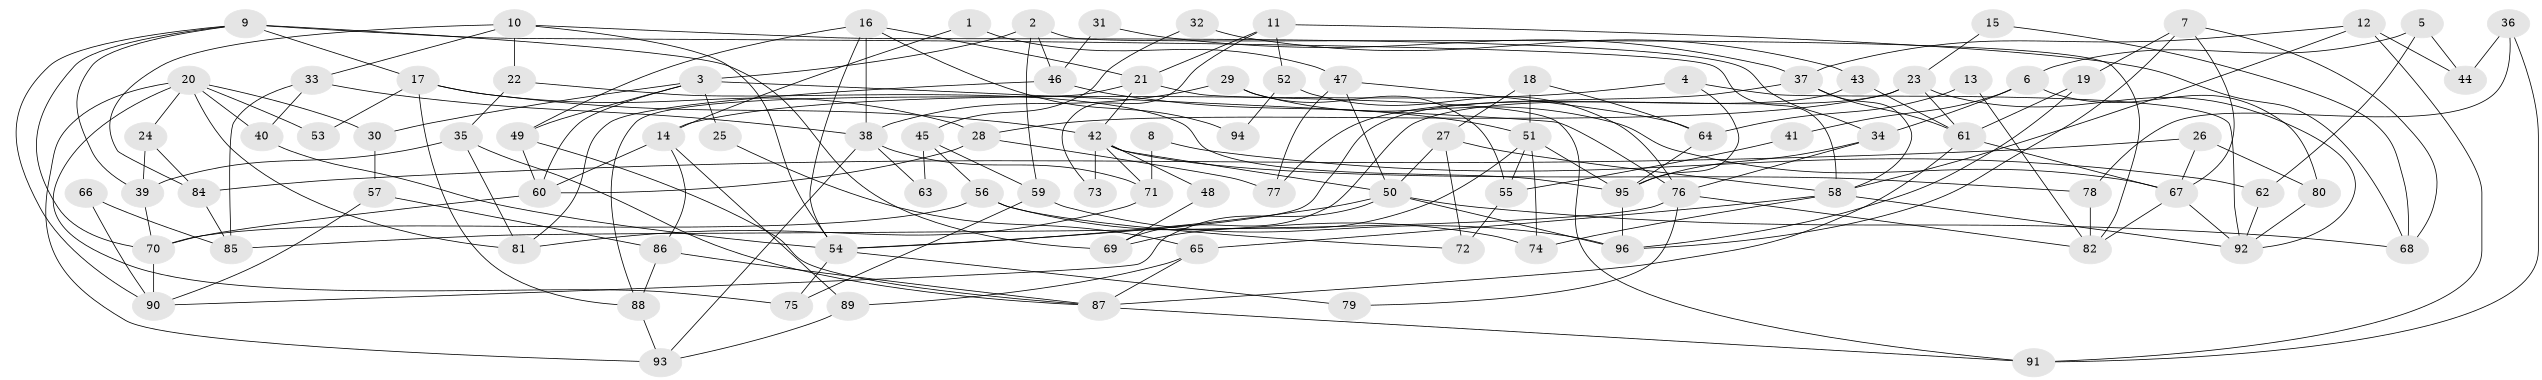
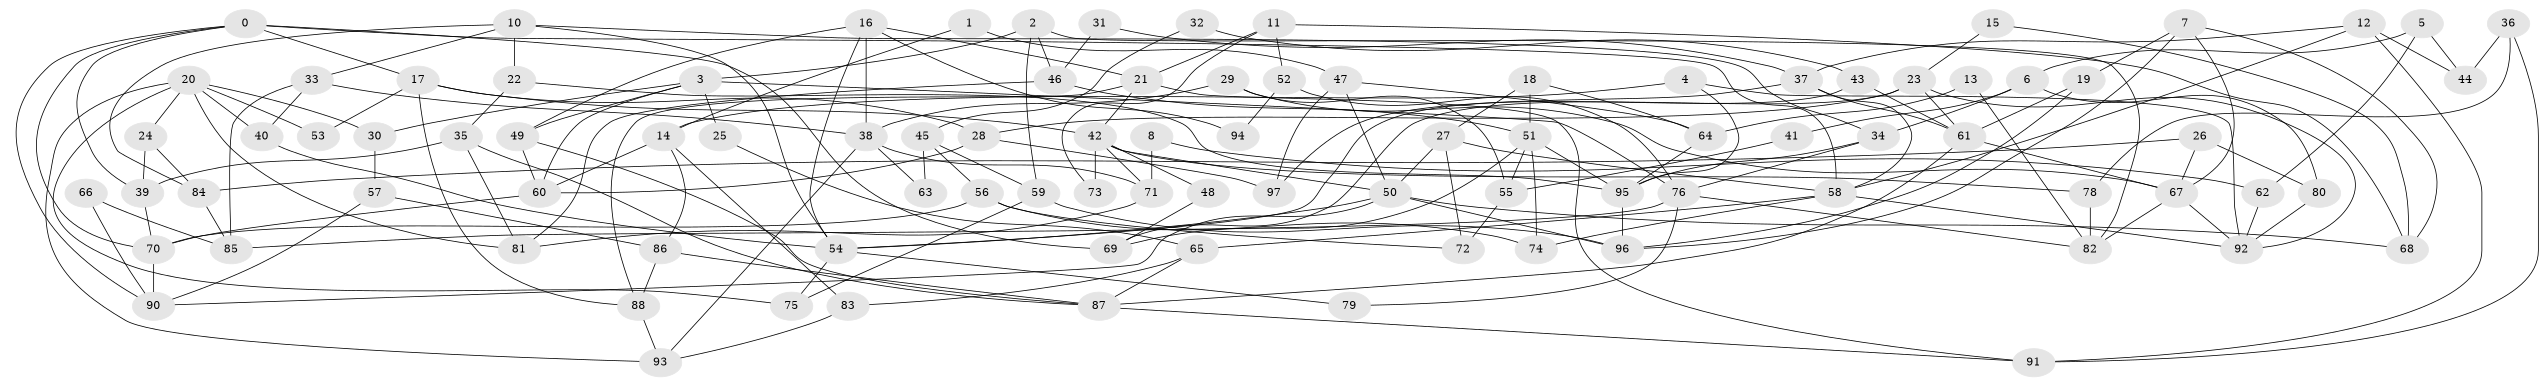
node "9": label "9" -> "0"
node "77": label "77" -> "97"
node "89": label "89" -> "83"
